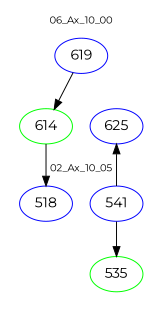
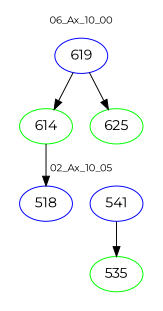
node "625": color blue -> green
edge "541" -> "625": now "619" -> "625"
